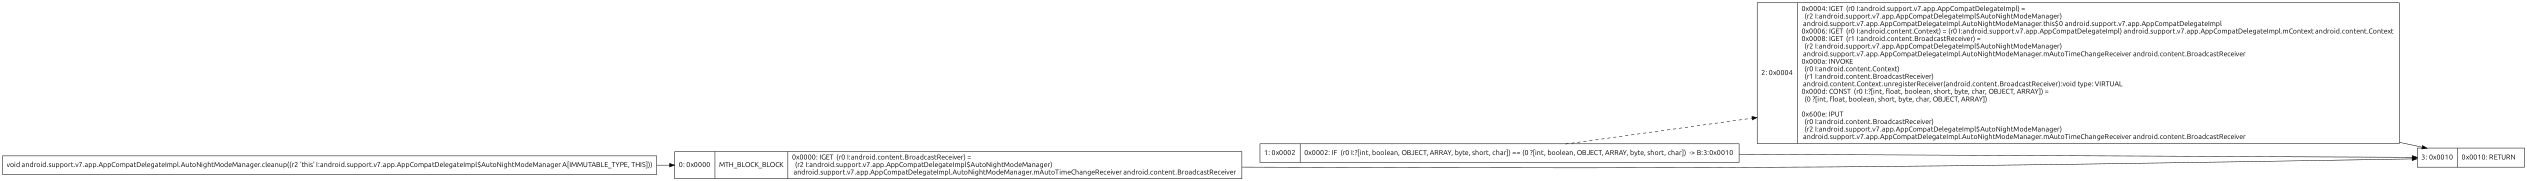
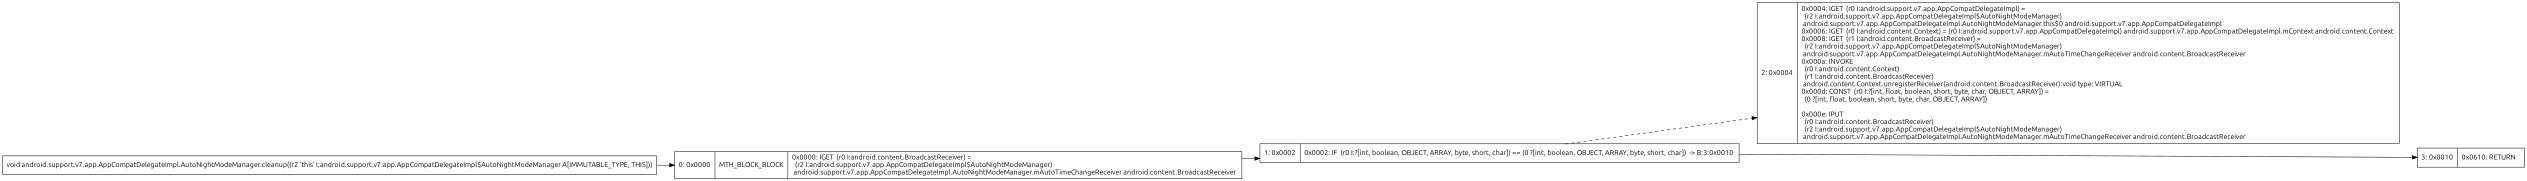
node "2: 0x0004": text "0x600e: IPUT" -> "0x000e: IPUT"
edge "2: 0x0004" -> "3: 0x0010": removed
node "3: 0x0010": text "0x0010: RETURN" -> "0x0610: RETURN"
edge "0: 0x0000" -> "3: 0x0010": now "0: 0x0000" -> "1: 0x0002"
